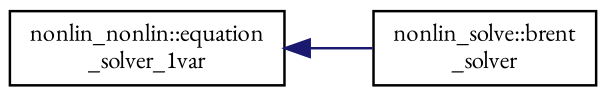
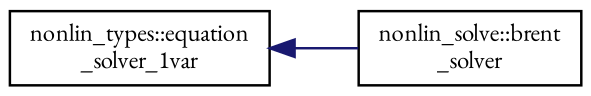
node "nonlin_nonlin::equation _solver_1var": label "nonlin_nonlin::equation _solver_1var" -> "nonlin_types::equation _solver_1var"
